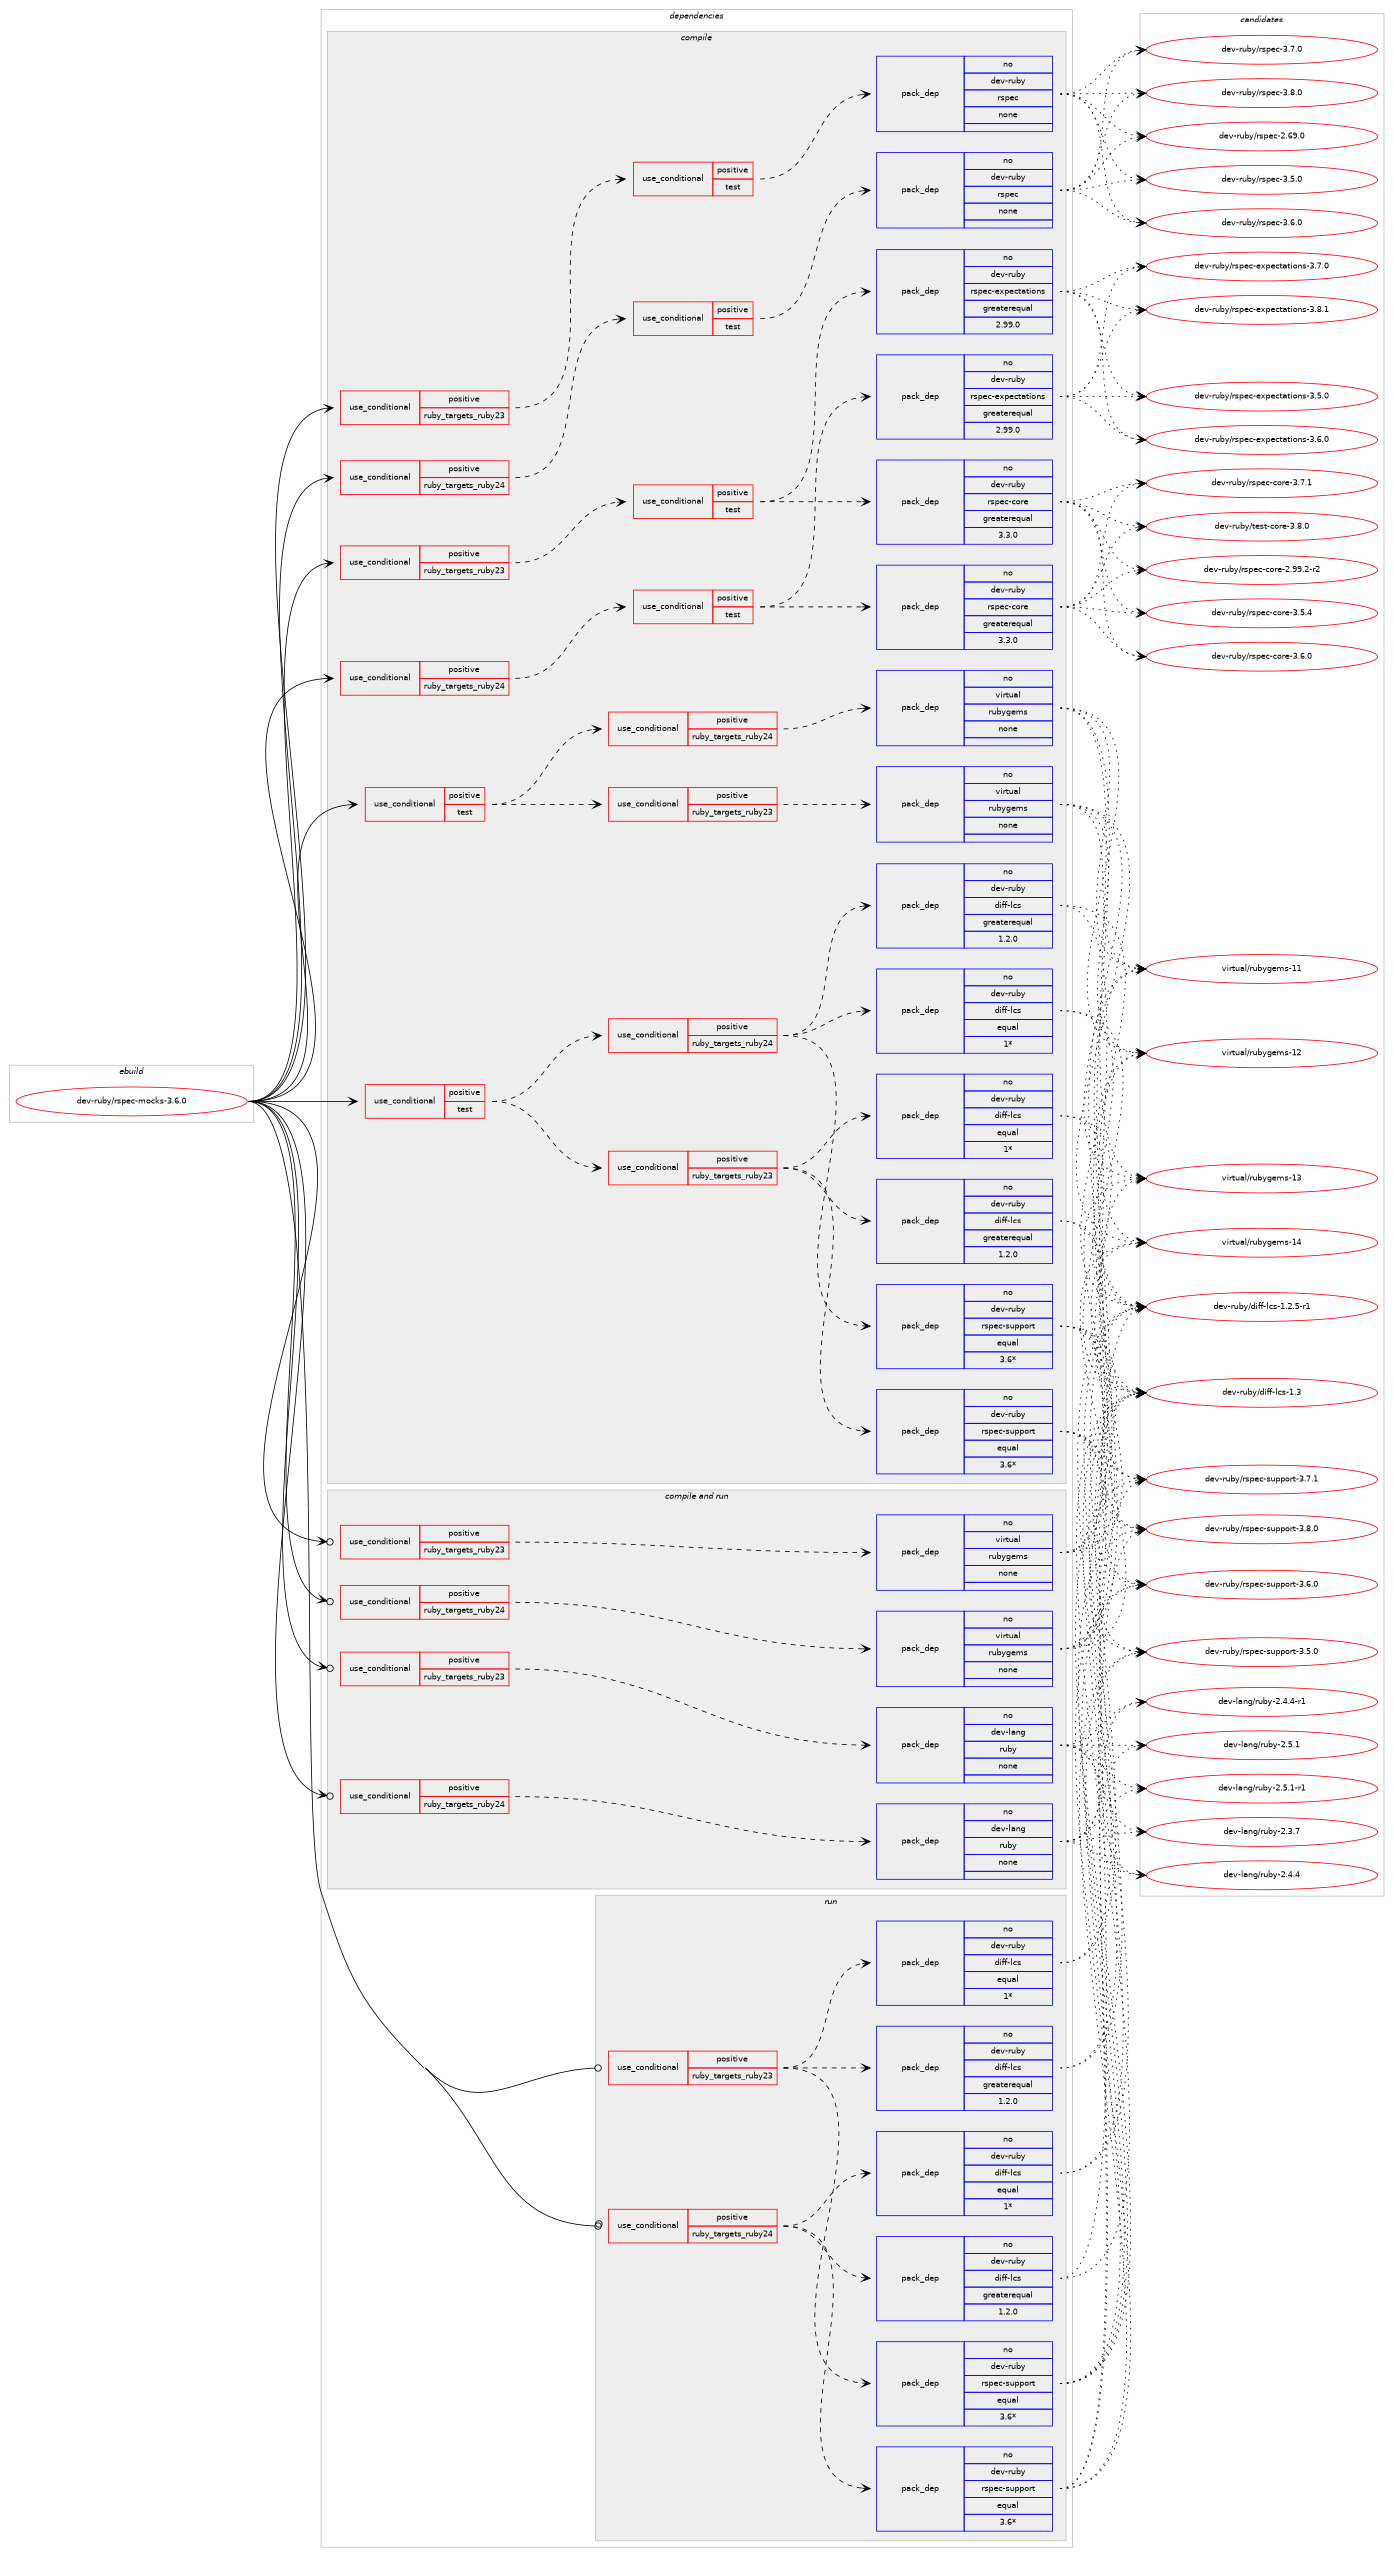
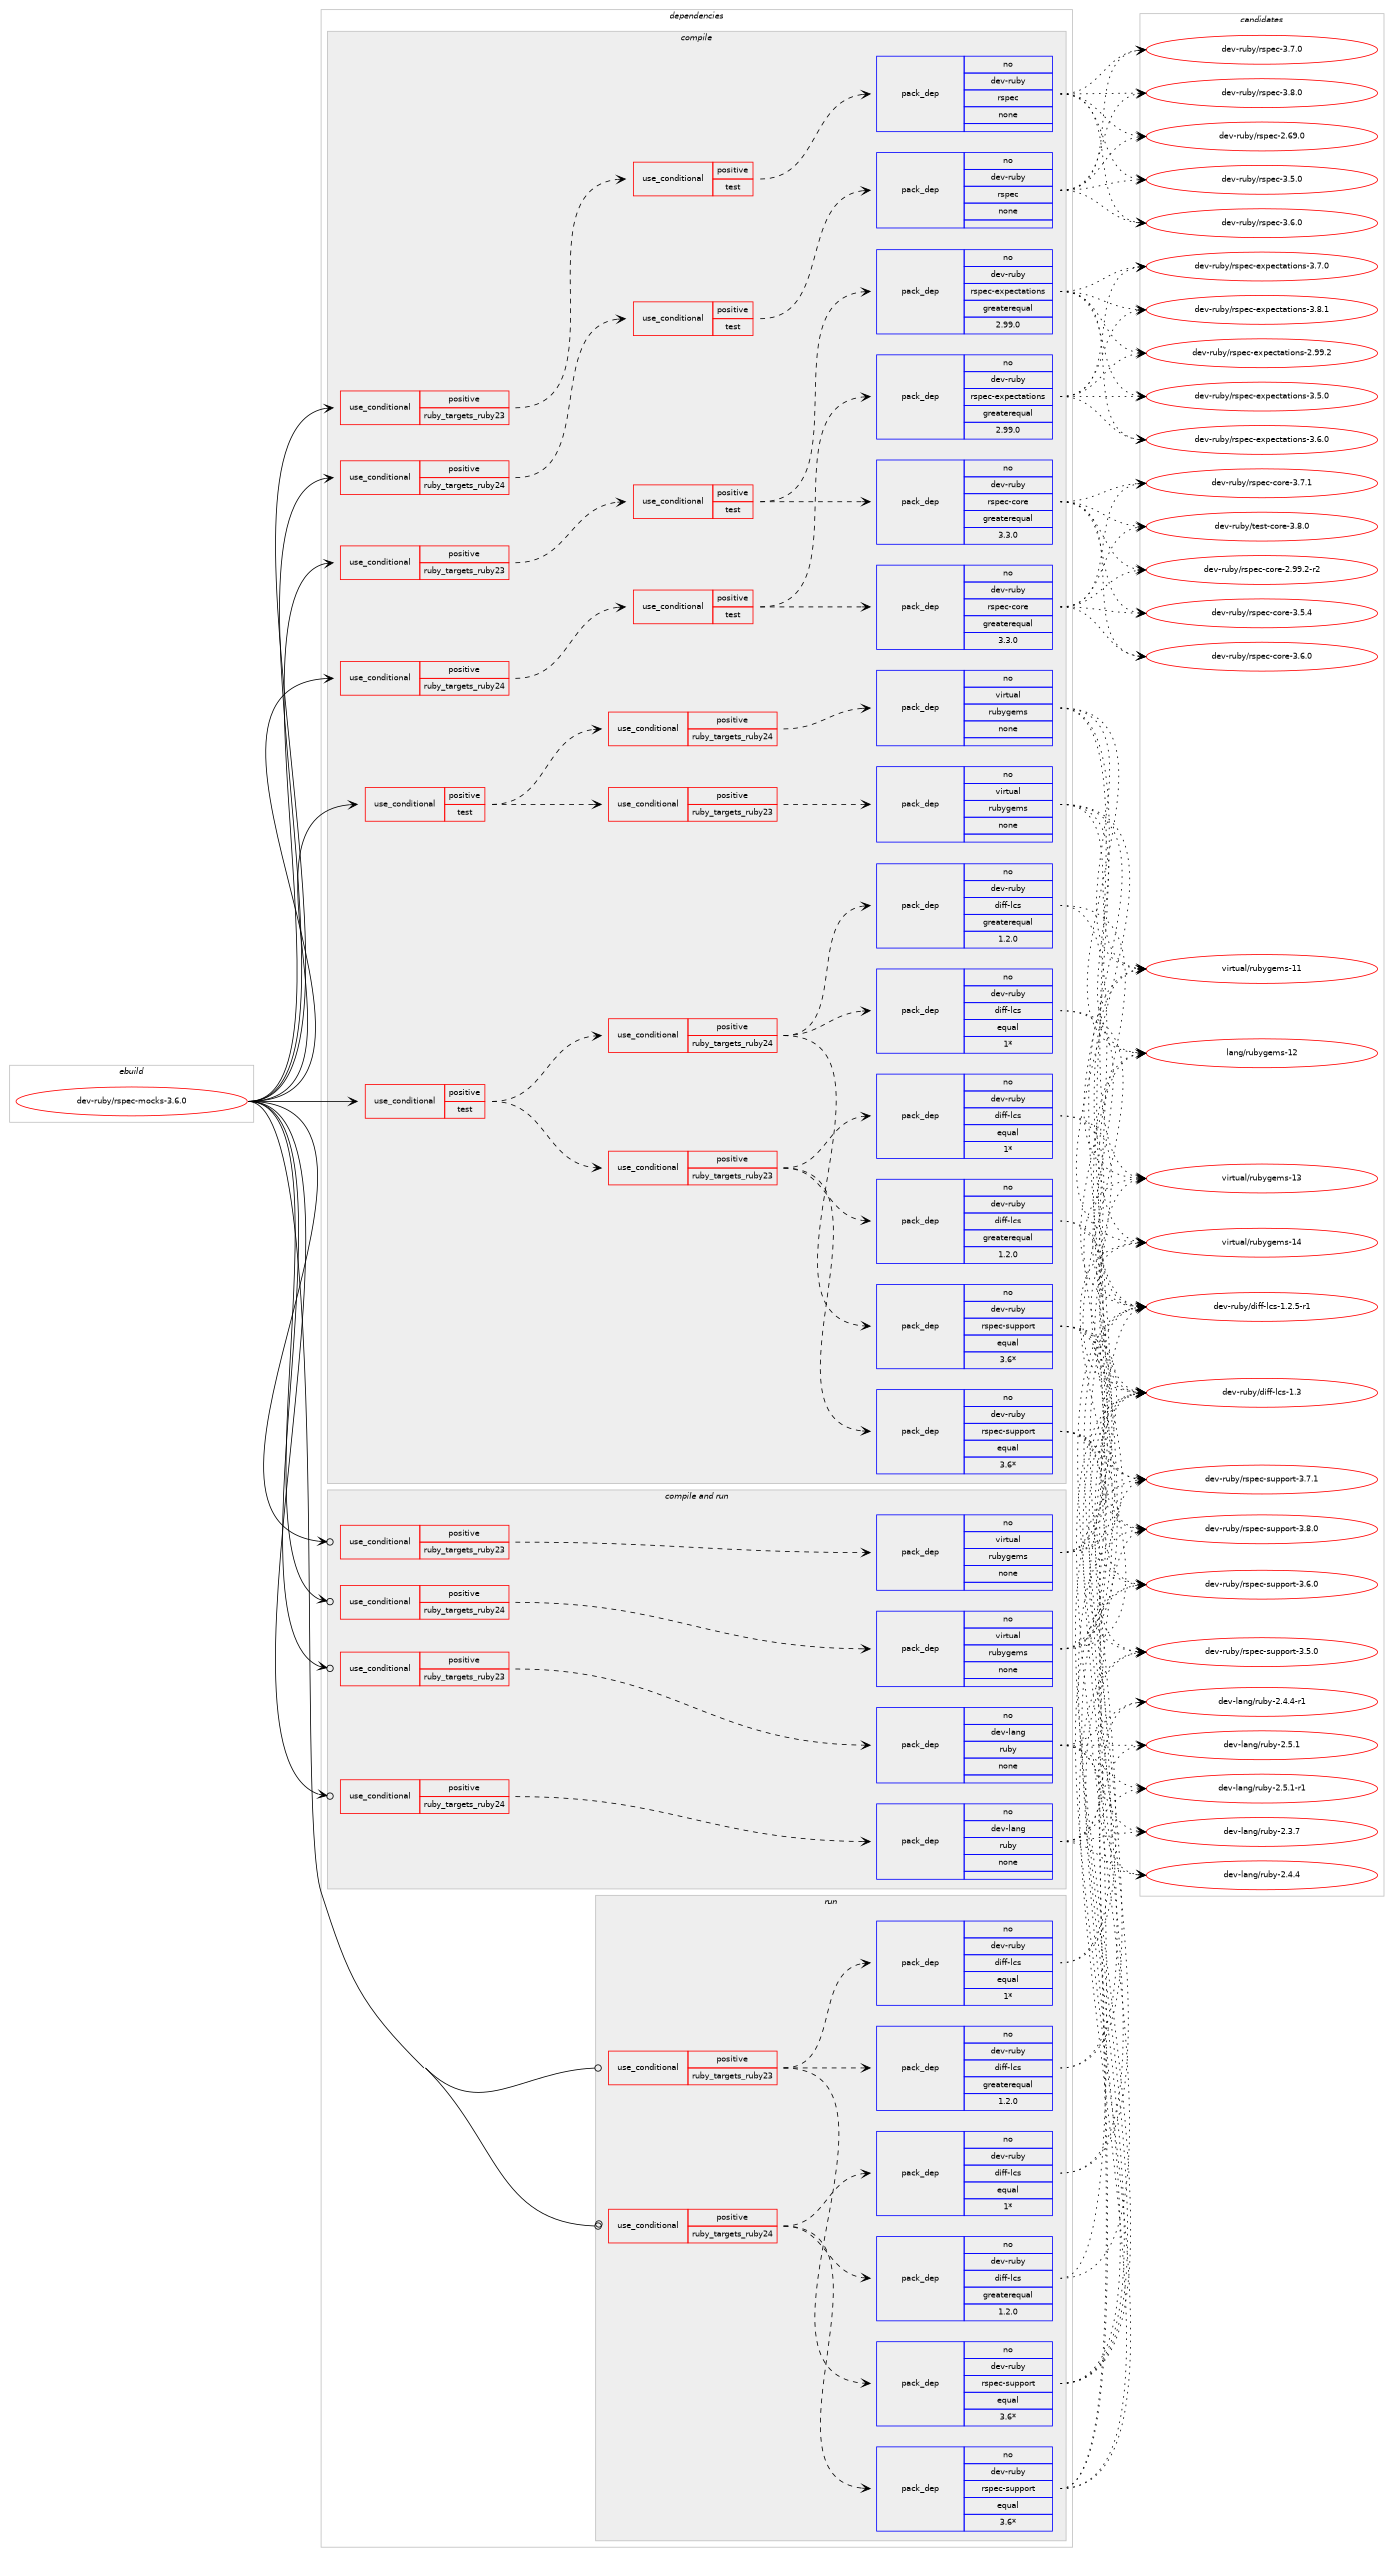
node "dev-ruby/rspec-expectations-2.99.2": added
node "virtual/rubygems-12": label "virtual/rubygems-12" -> "lang/rubygems-12"
